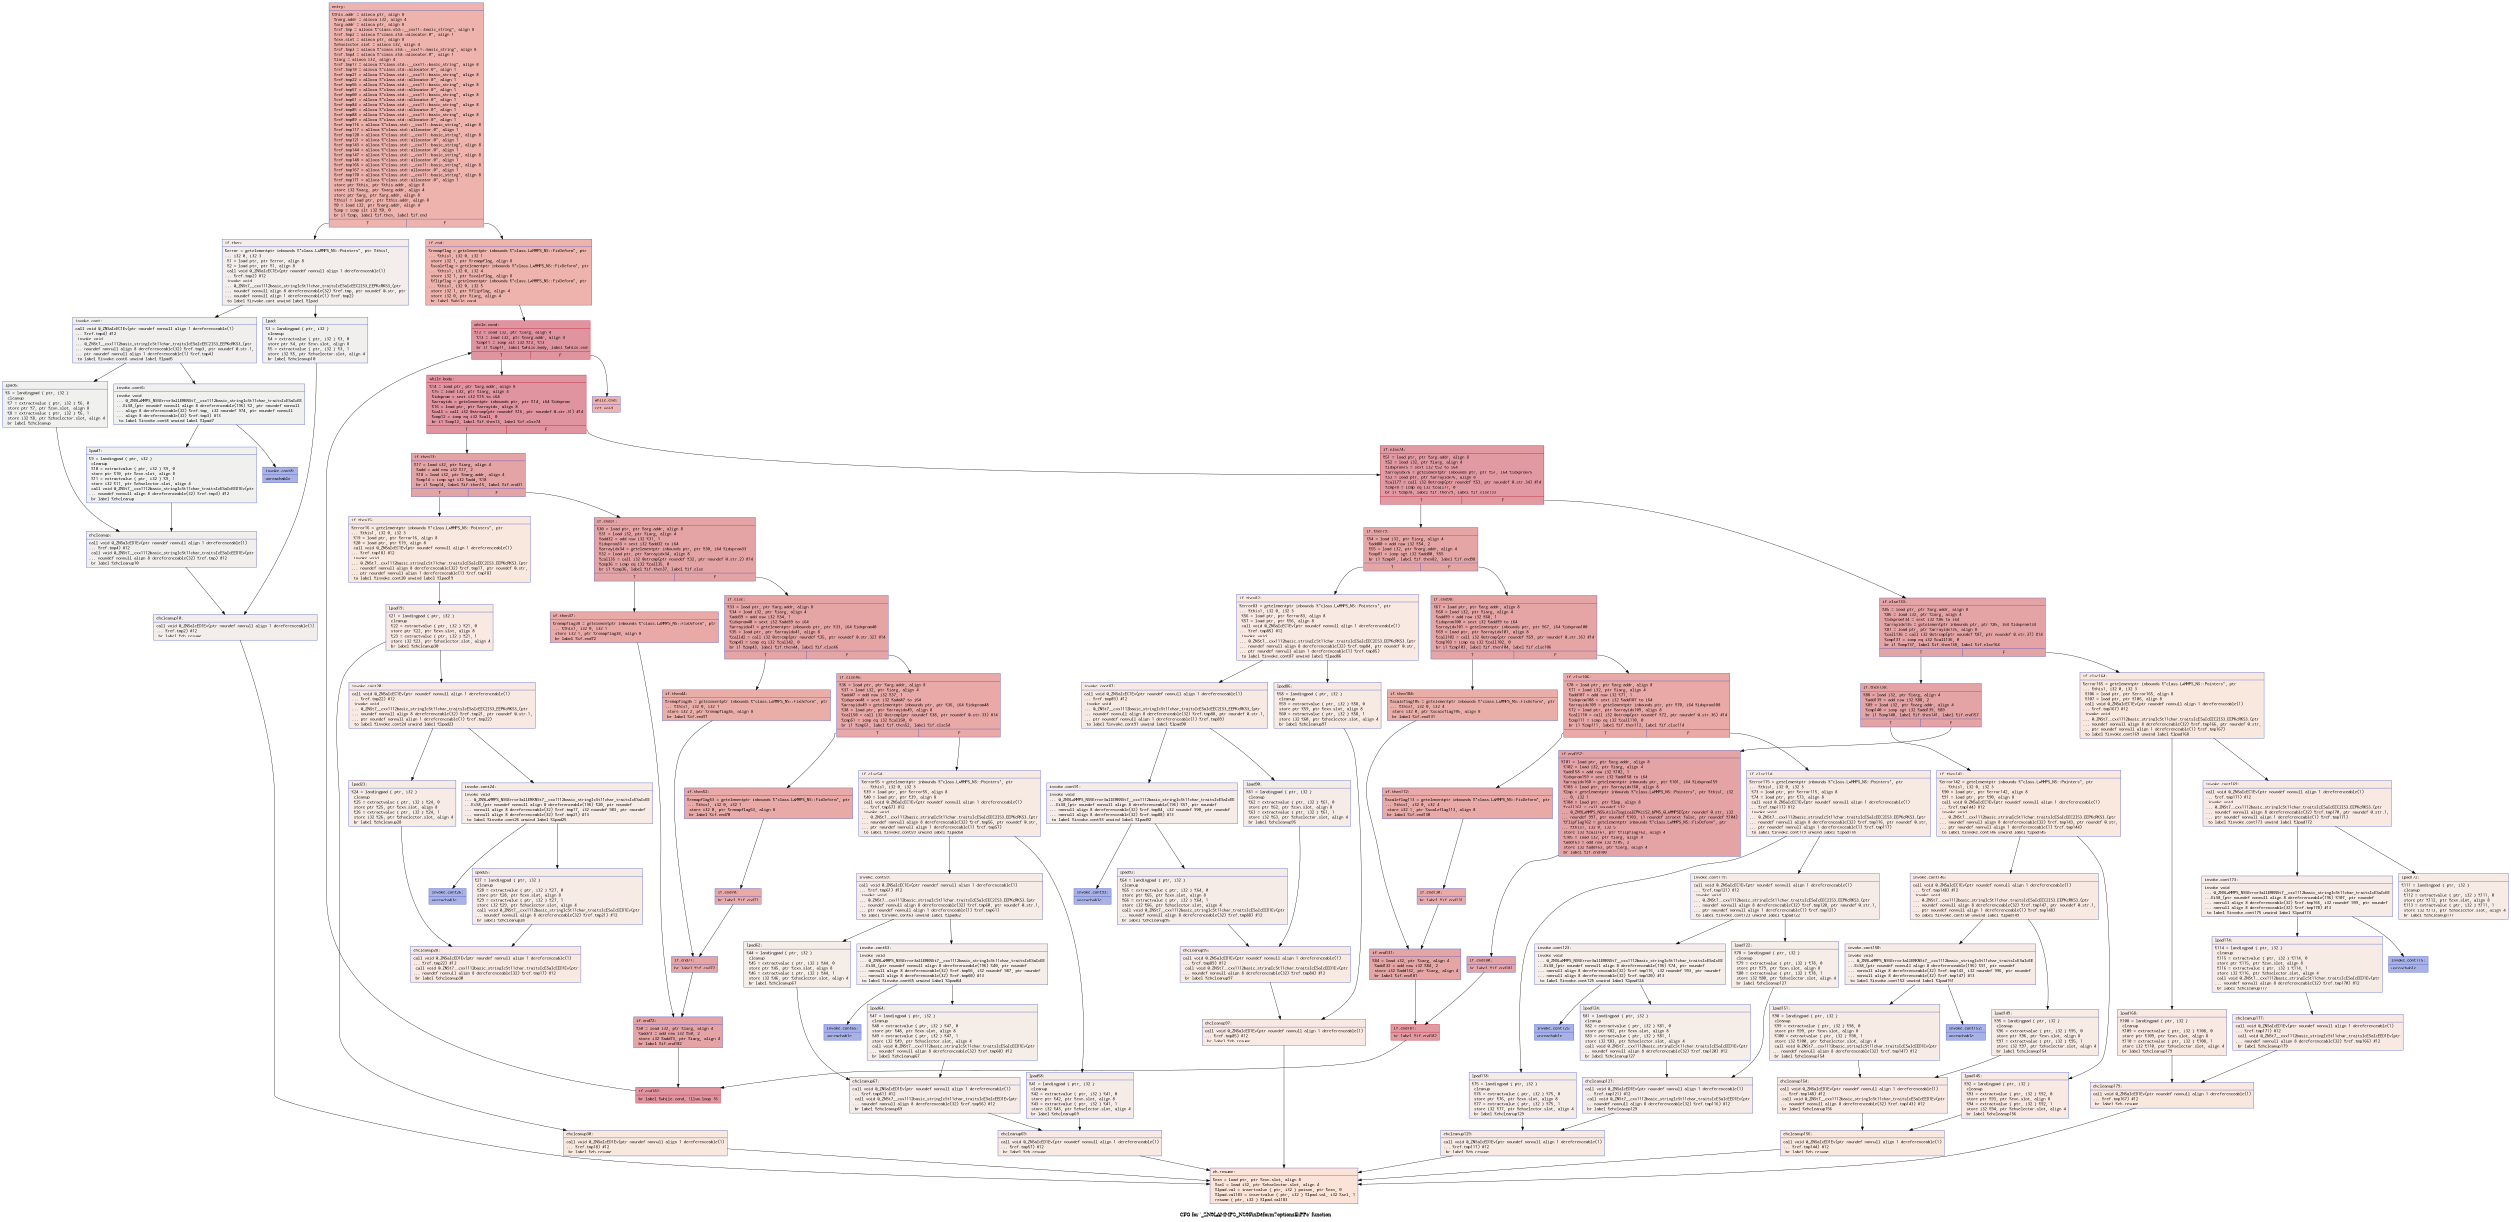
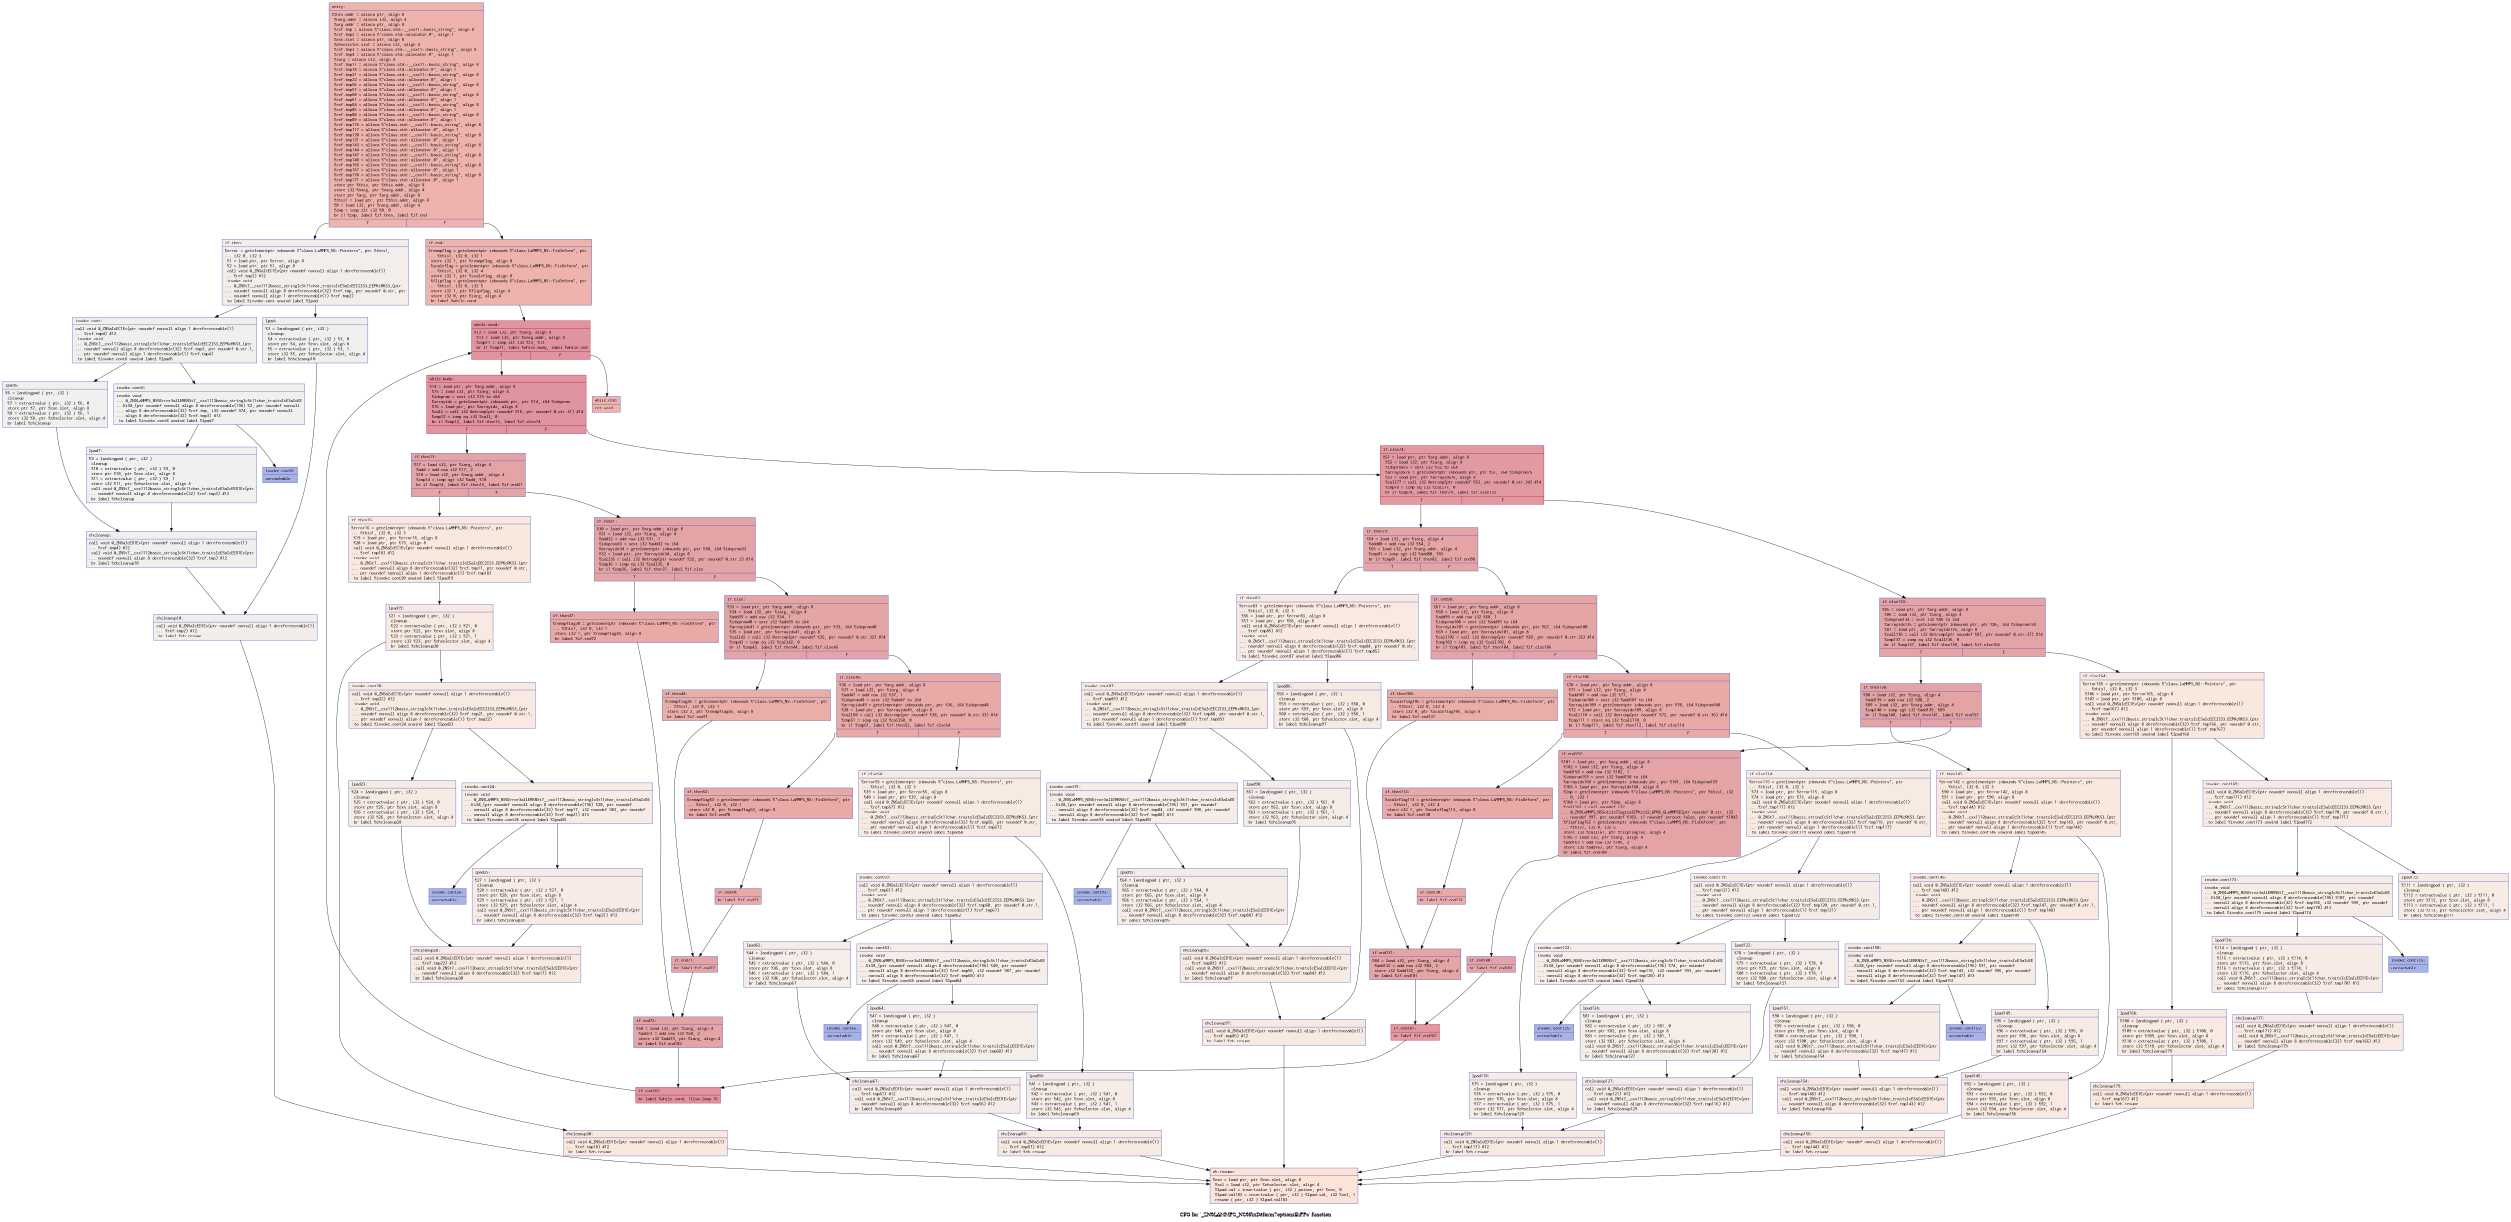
node "if.else106:": text "%cmp111 = icmp eq i32 %call110, 0" -> "%cmp111 = store eq i32 %call110, 0"
